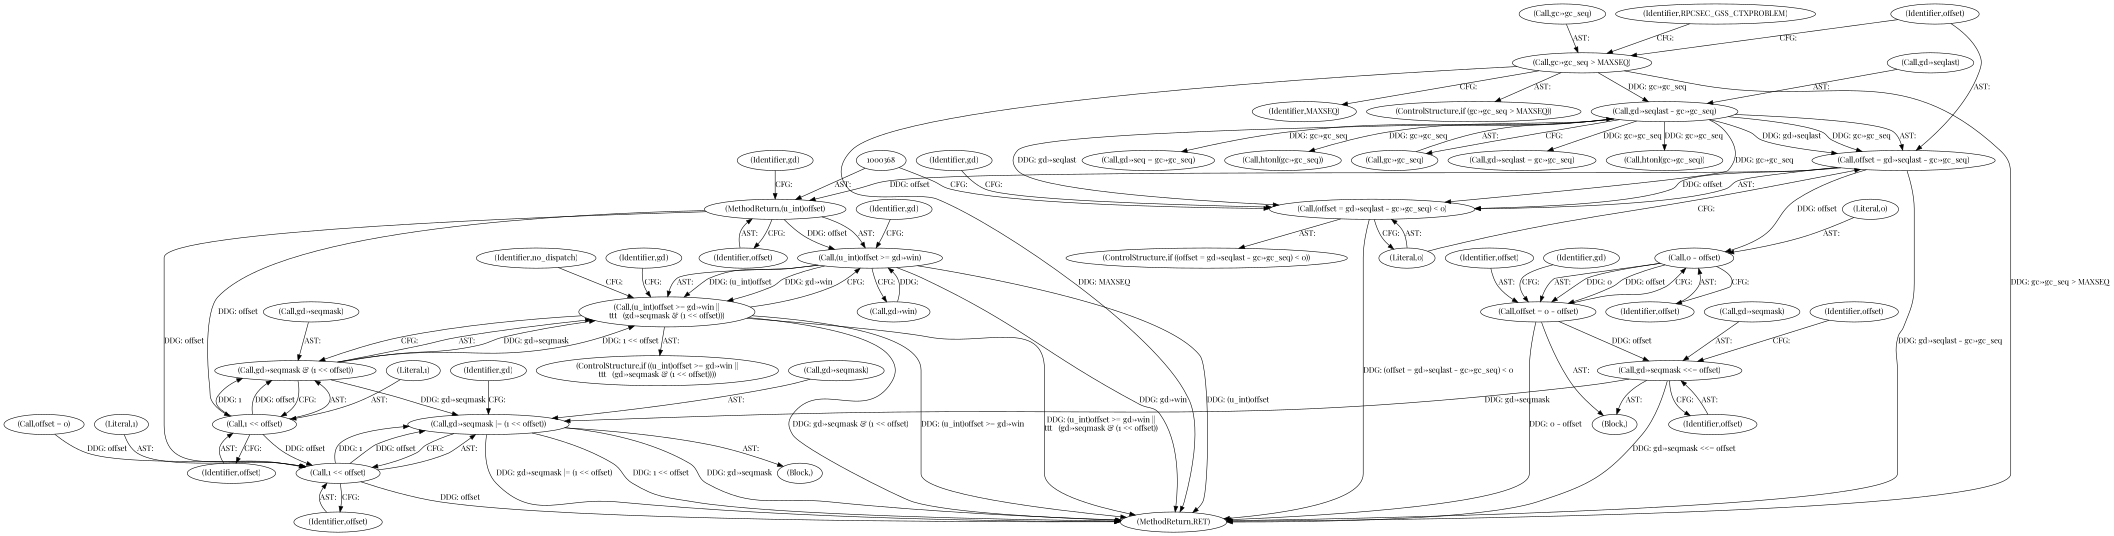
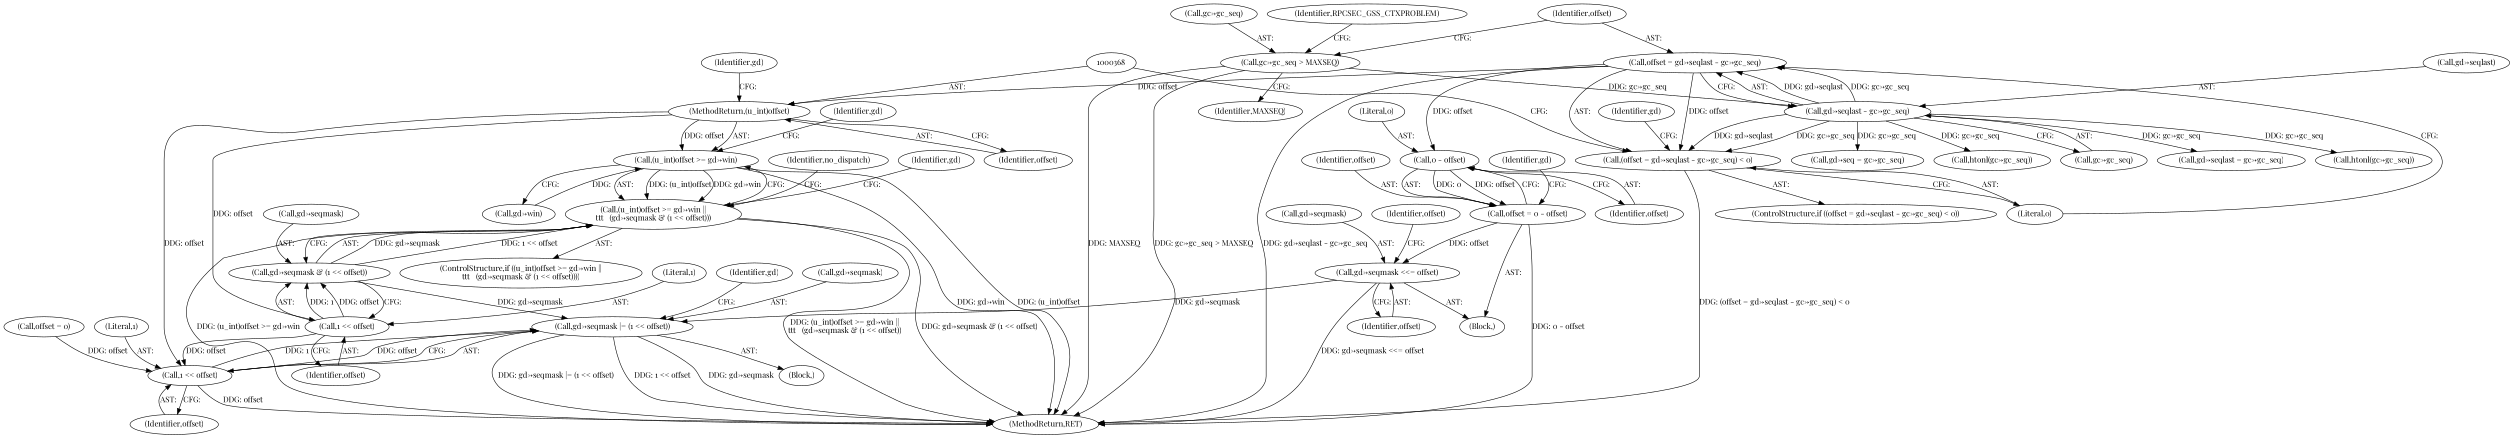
edge "(Call,offset = gd->seqlast - gc->gc_seq)" -> "(Call,gd->seqlast - gc->gc_seq)": added, label "CFG:"
node "(ControlStructure,if (gc->gc_seq > MAXSEQ))": removed
